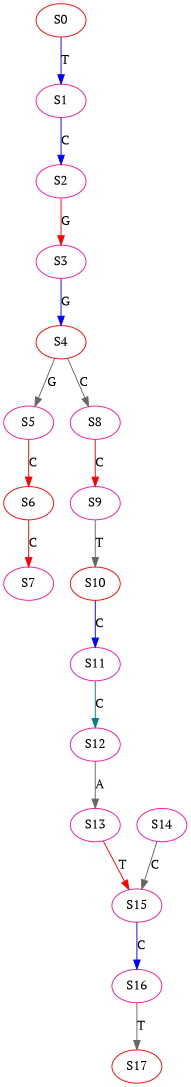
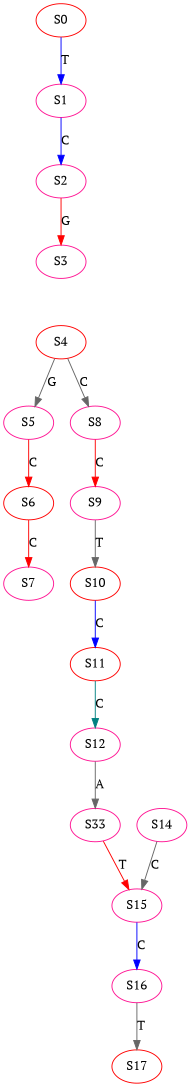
edge "S3" -> "S4": removed, label "G"
node "S11": color deeppink -> red
node "S13": label "S13" -> "S33"
